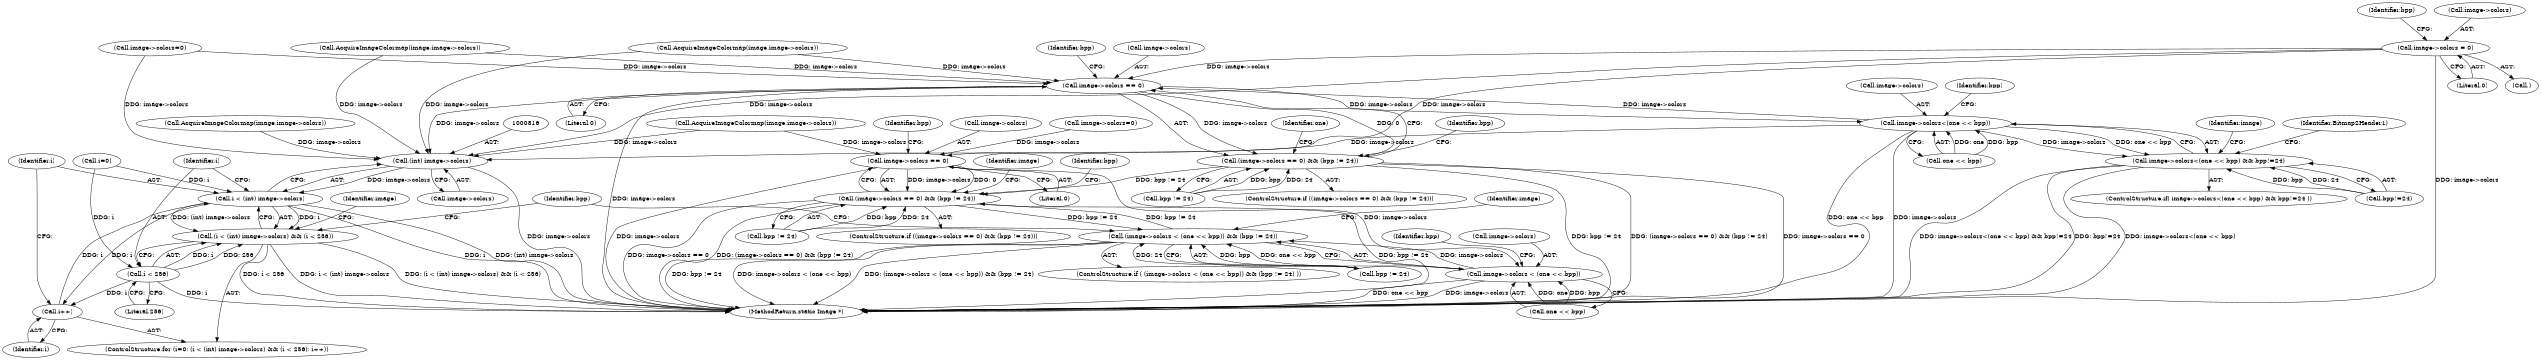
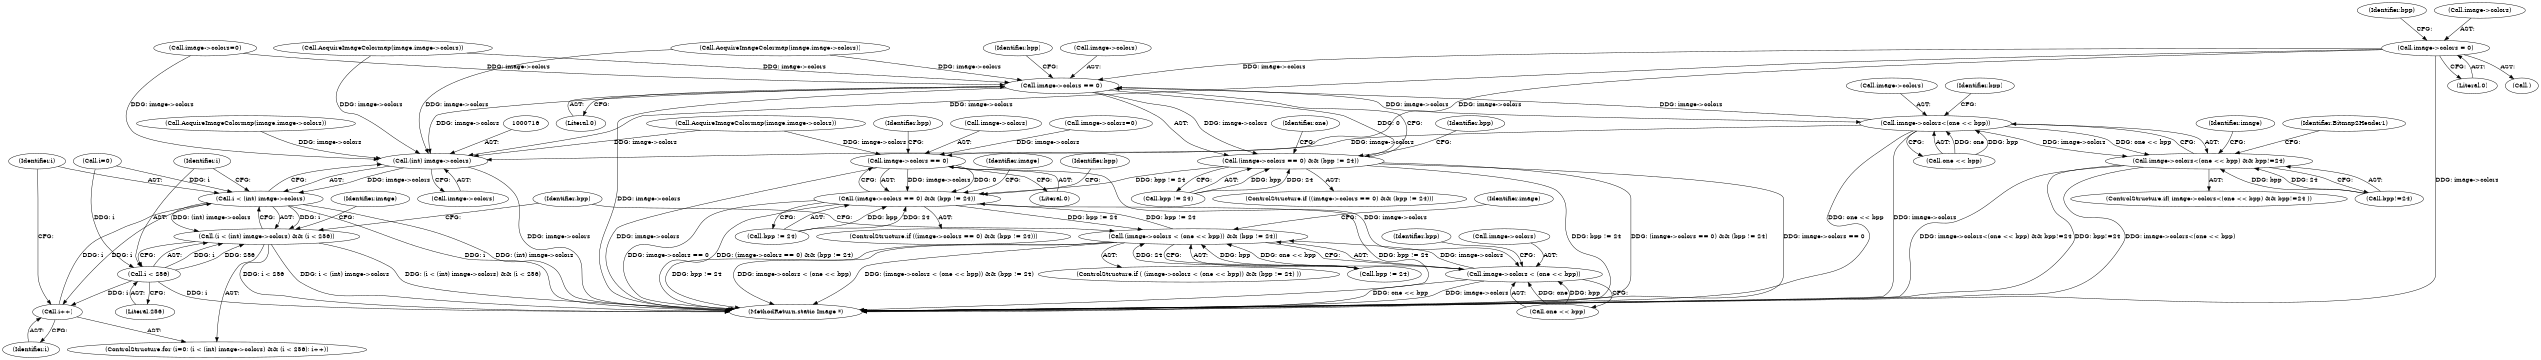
node "1000816": label "1000816" -> "1000716"
edge "(Literal,256)" -> "(Call,i < 256)": label "CFG: " -> "AST: "
